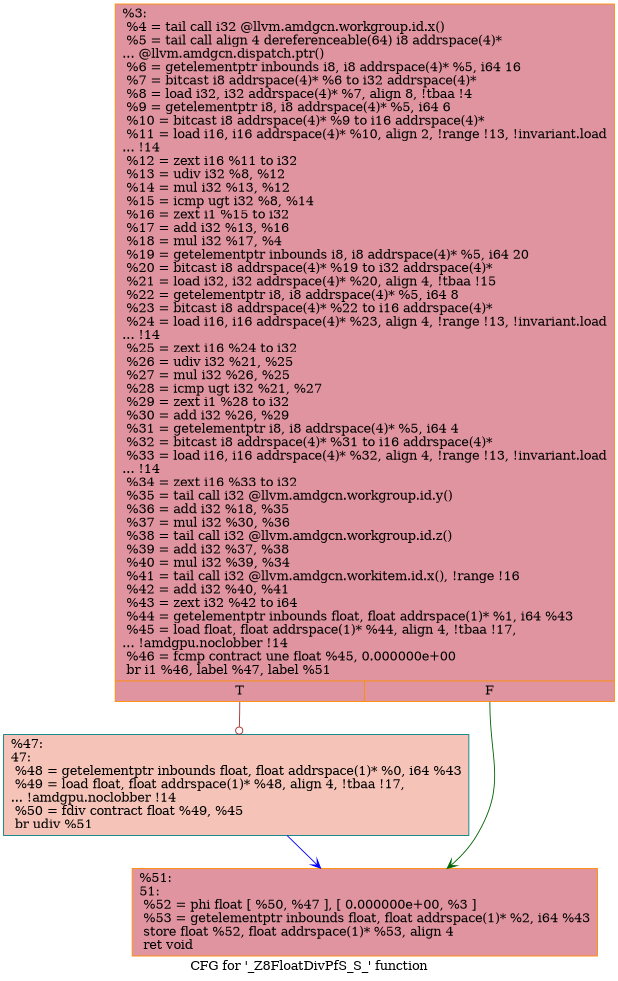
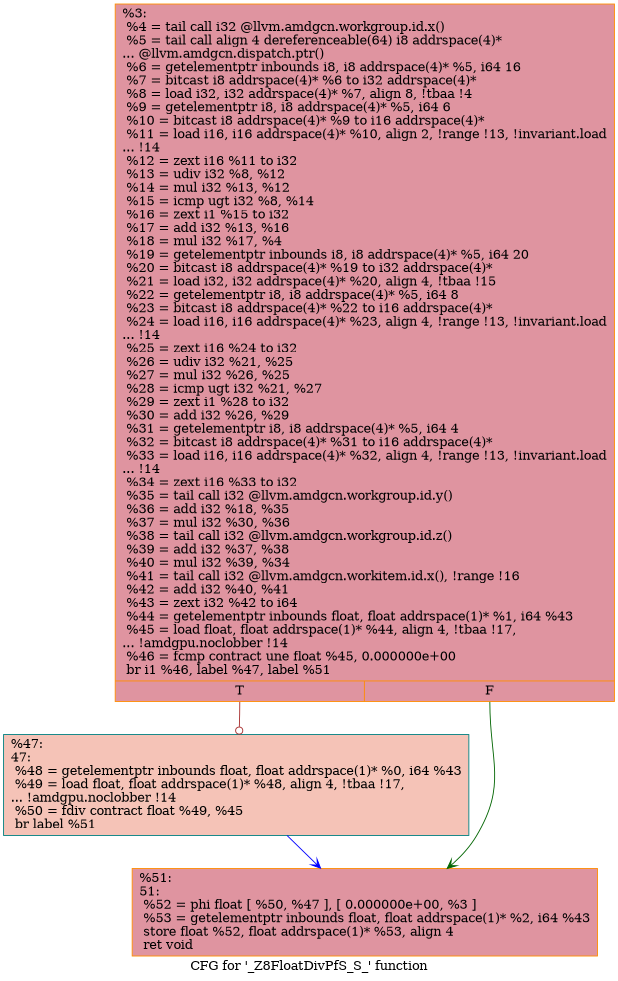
node "%47:": text "br udiv %51" -> "br label %51"
